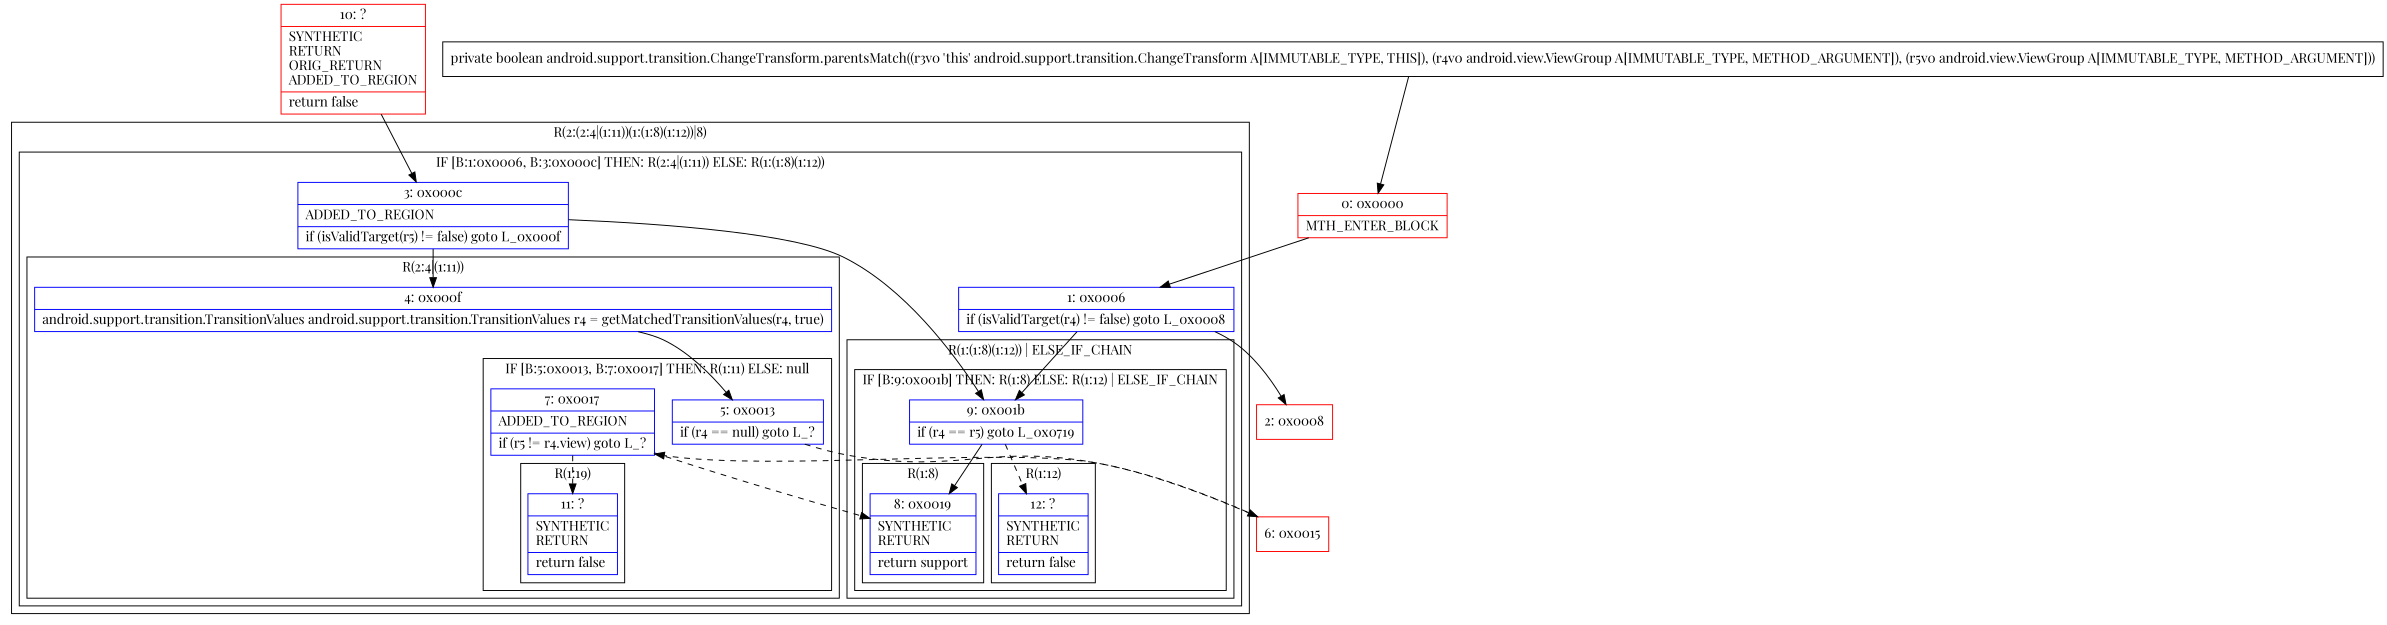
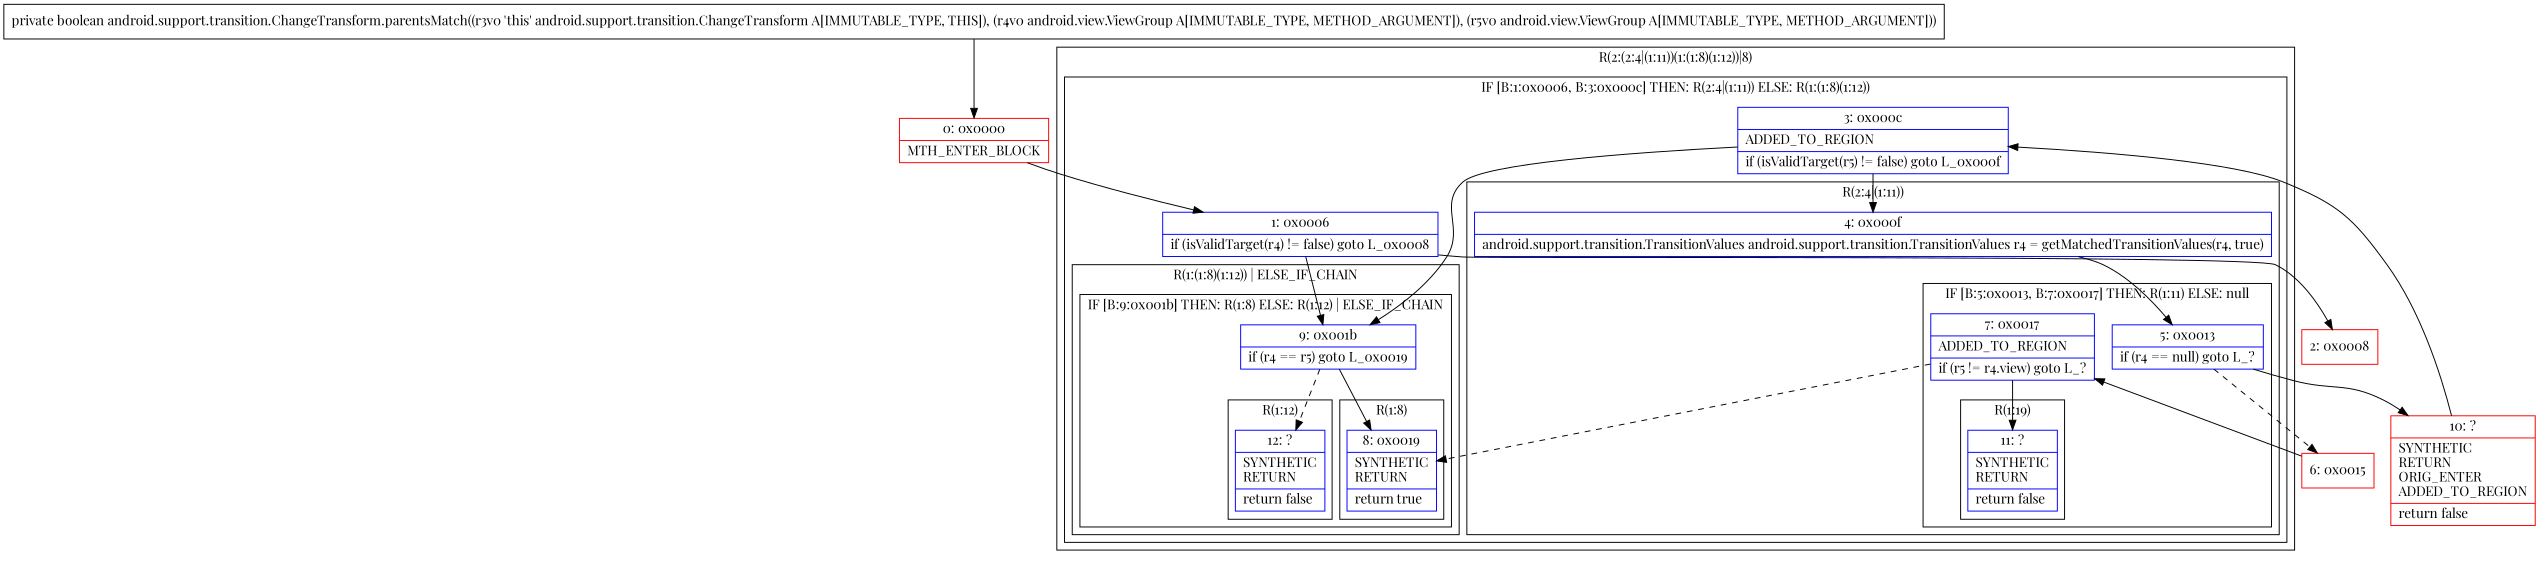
node "10: ?": text "ORIG_RETURN" -> "ORIG_ENTER"
edge "5: 0x0013" -> "10: ?": added
node "9: 0x001b": text "if (r4 == r5) goto L_0x0719" -> "if (r4 == r5) goto L_0x0019"
edge "6: 0x0015" -> "7: 0x0017": style dashed -> solid
edge "7: 0x0017" -> "11: ?": style dashed -> solid
node "8: 0x0019": text "return support" -> "return true"
